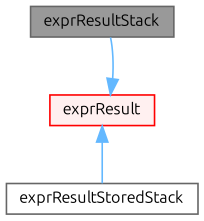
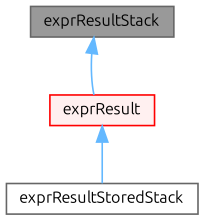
edge "exprResultStack" -> "exprResult": reversed
